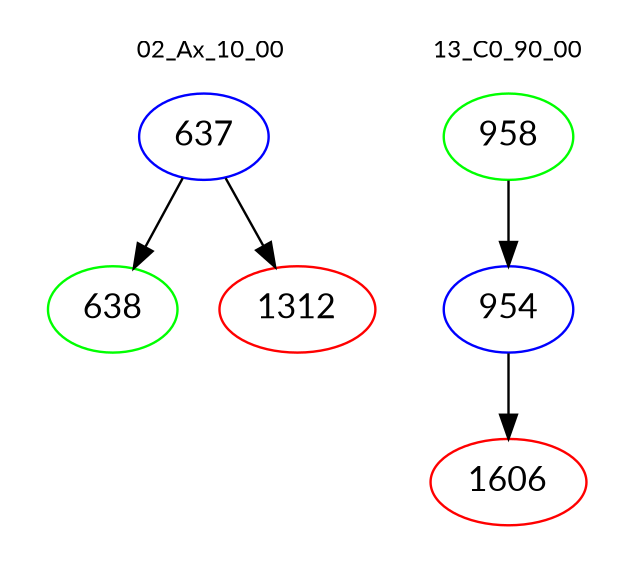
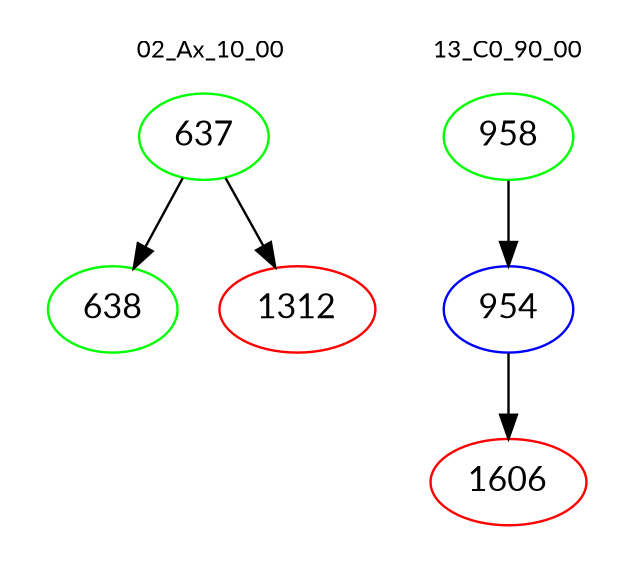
node "637": color blue -> green
